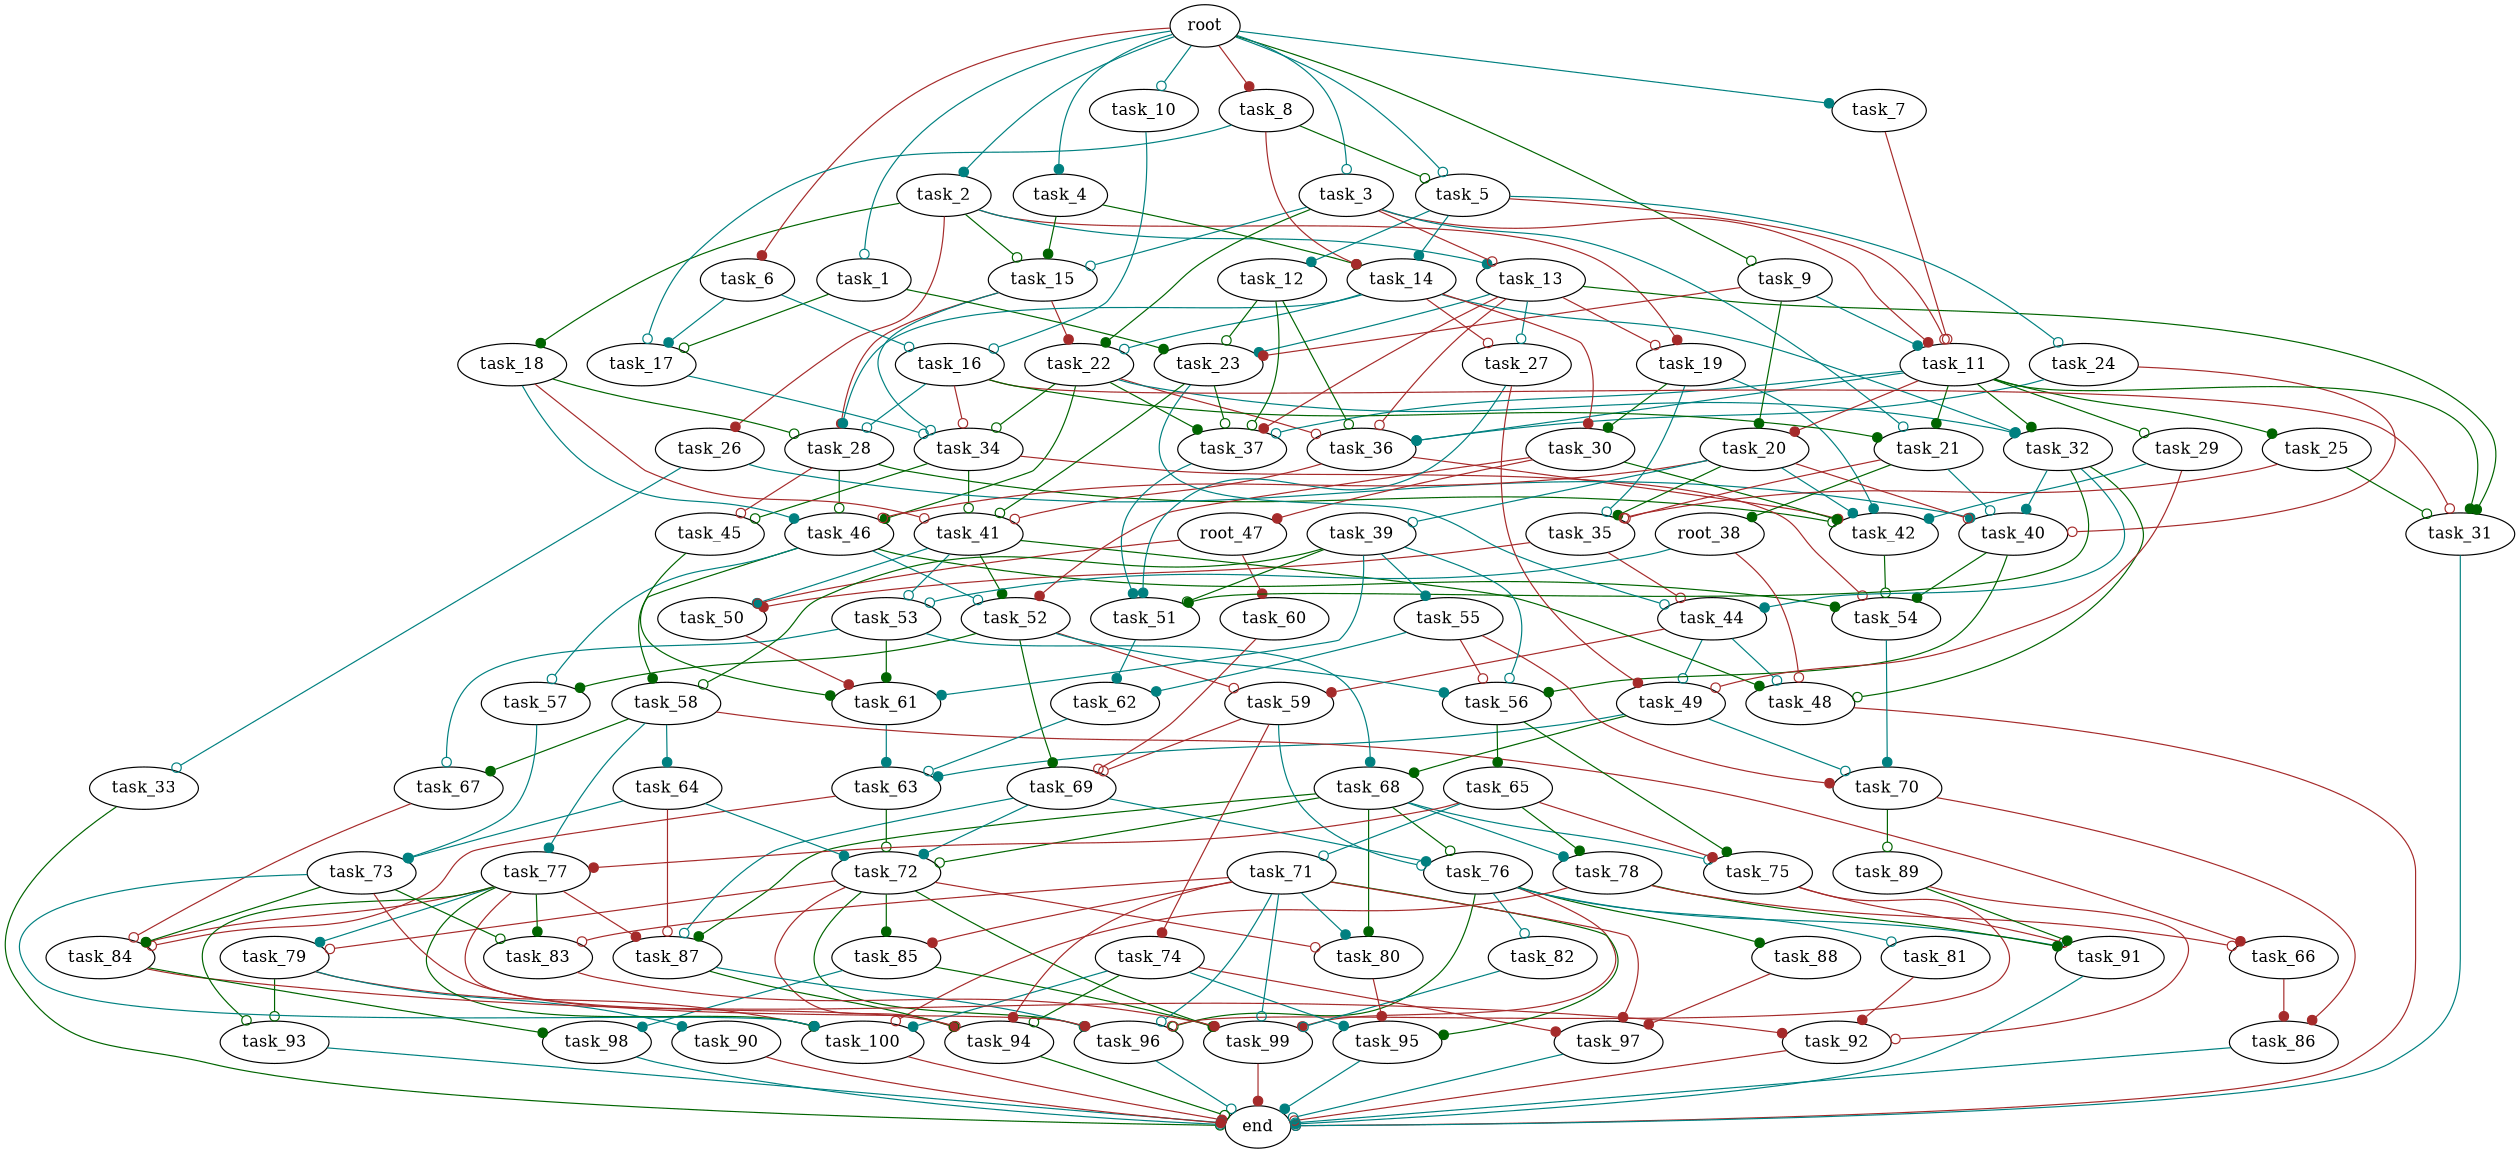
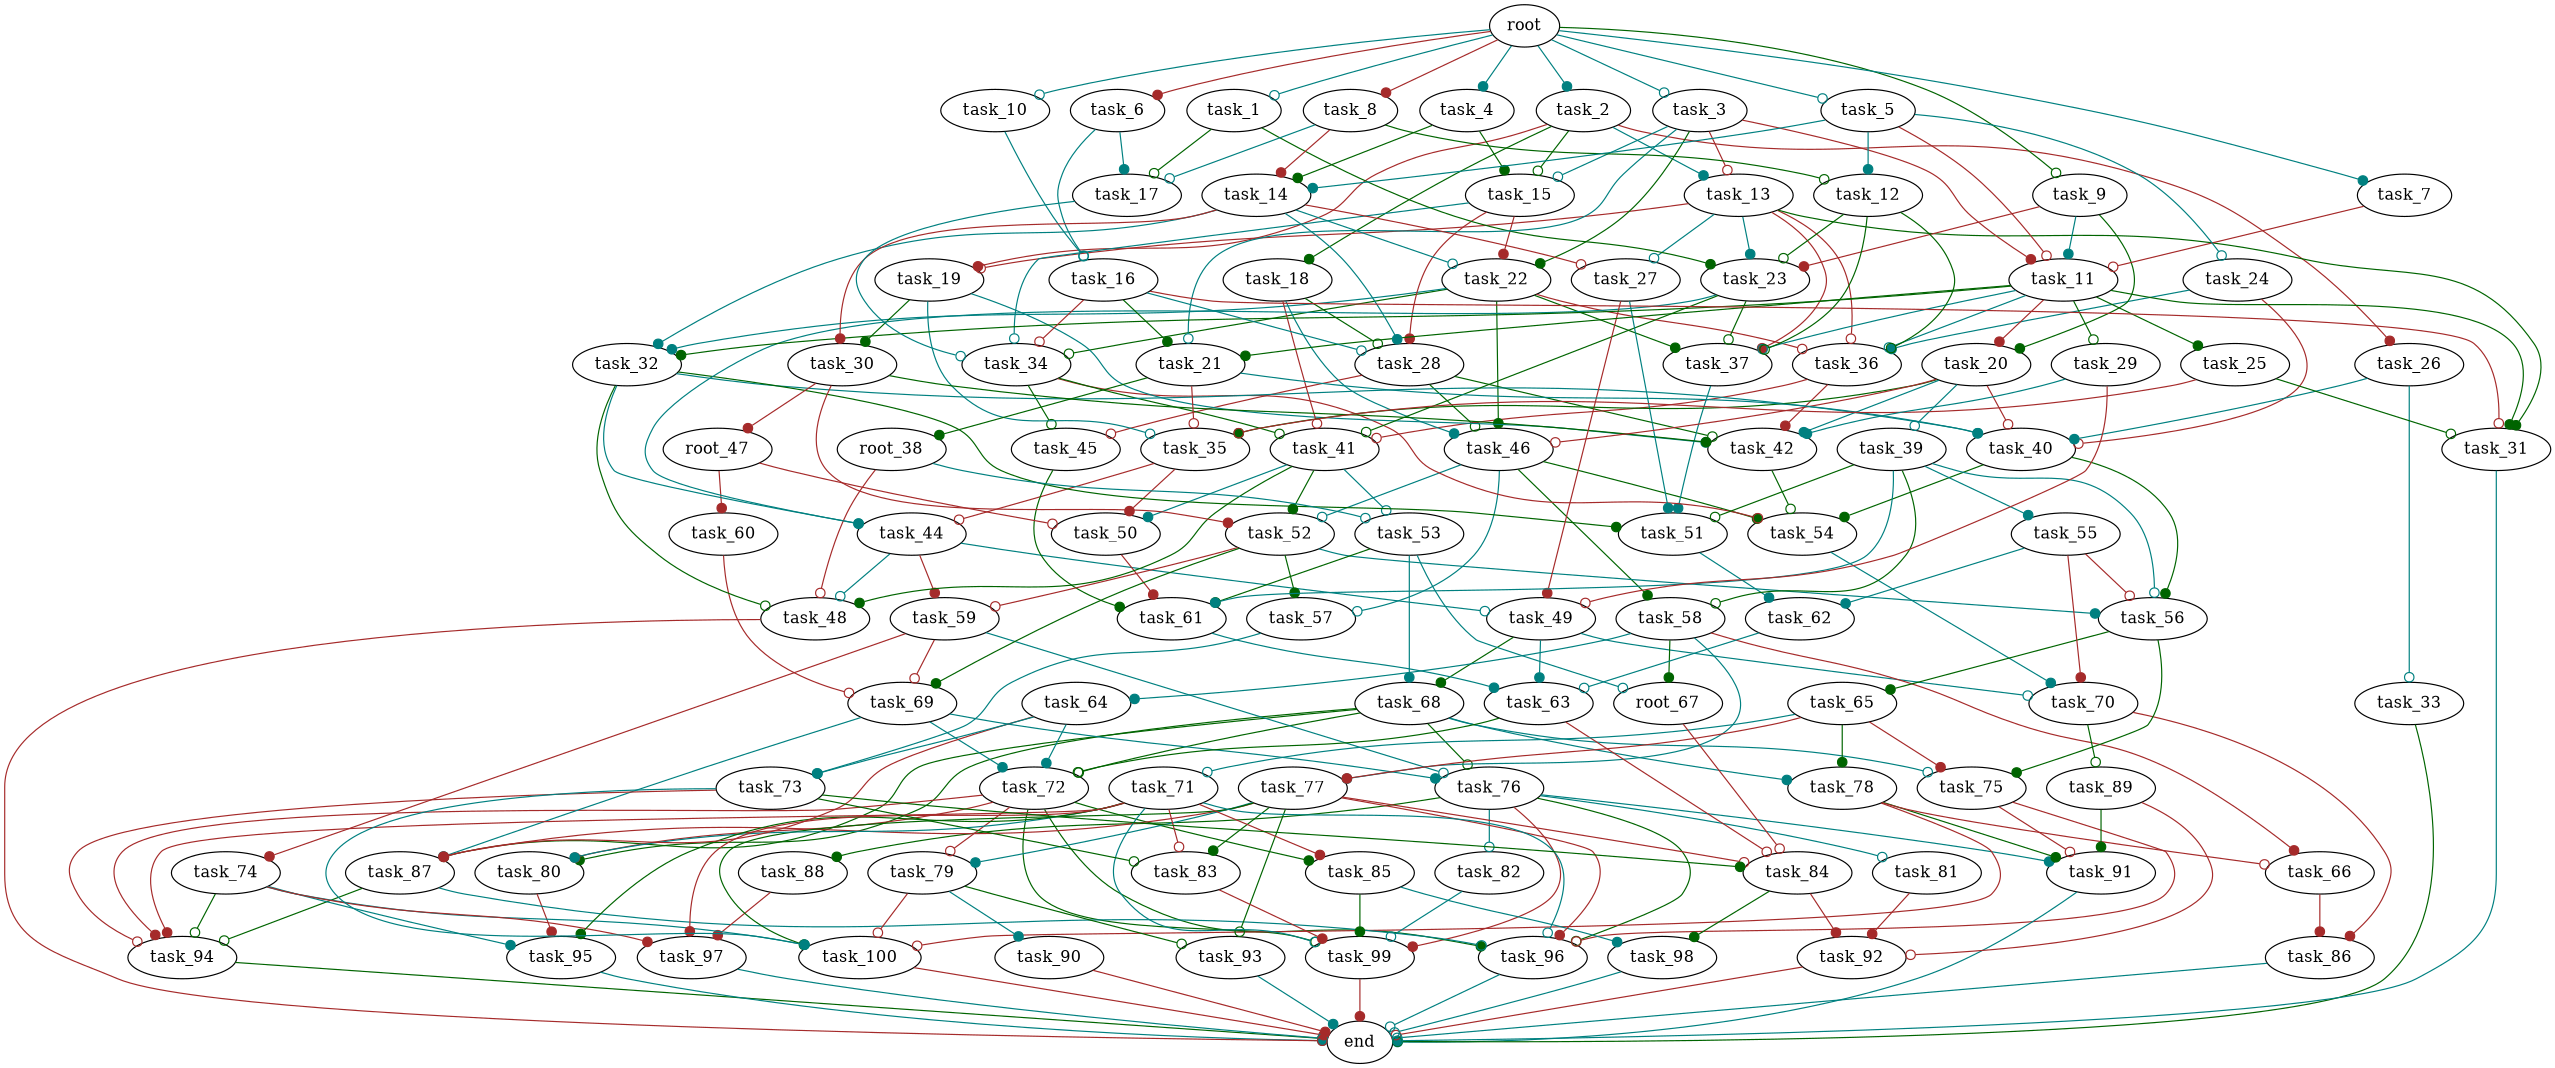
edge "task_8" -> "task_5": now "task_8" -> "task_12"
node "task_67": label "task_67" -> "root_67"
